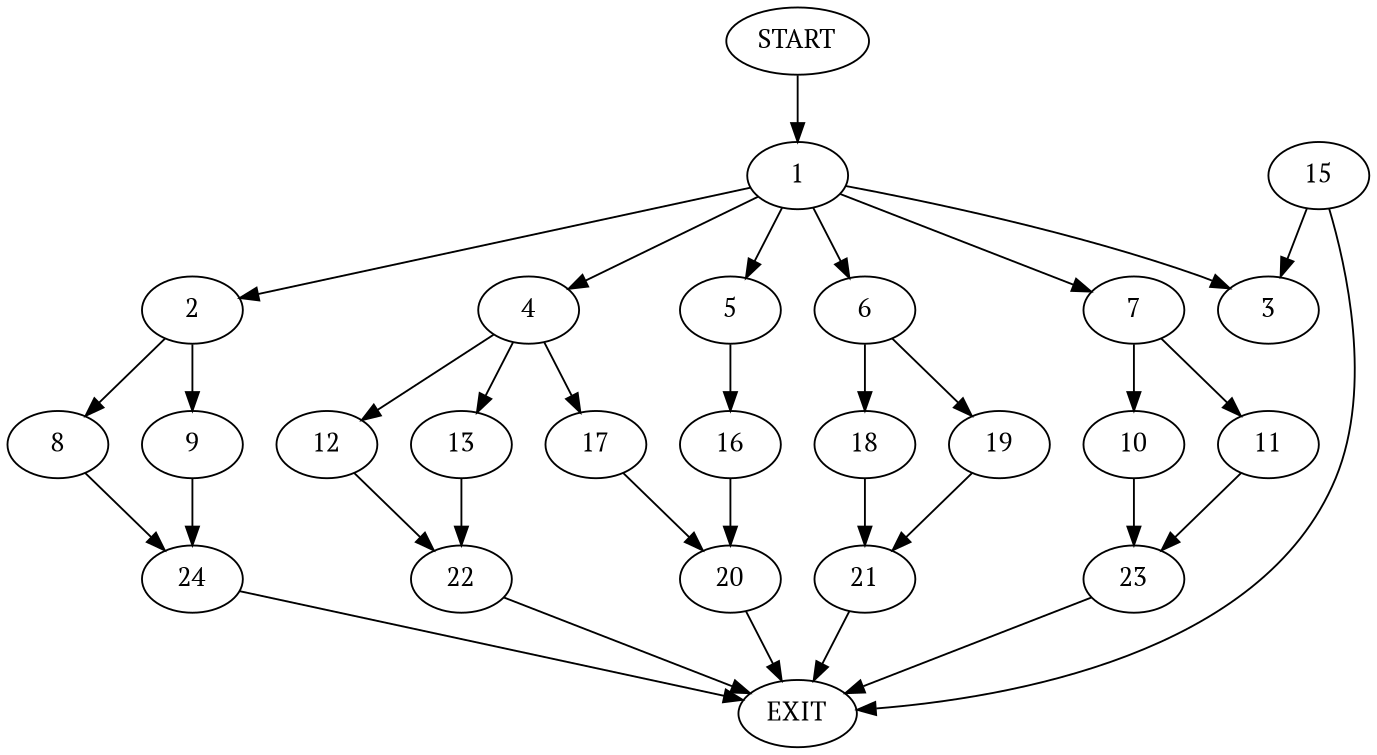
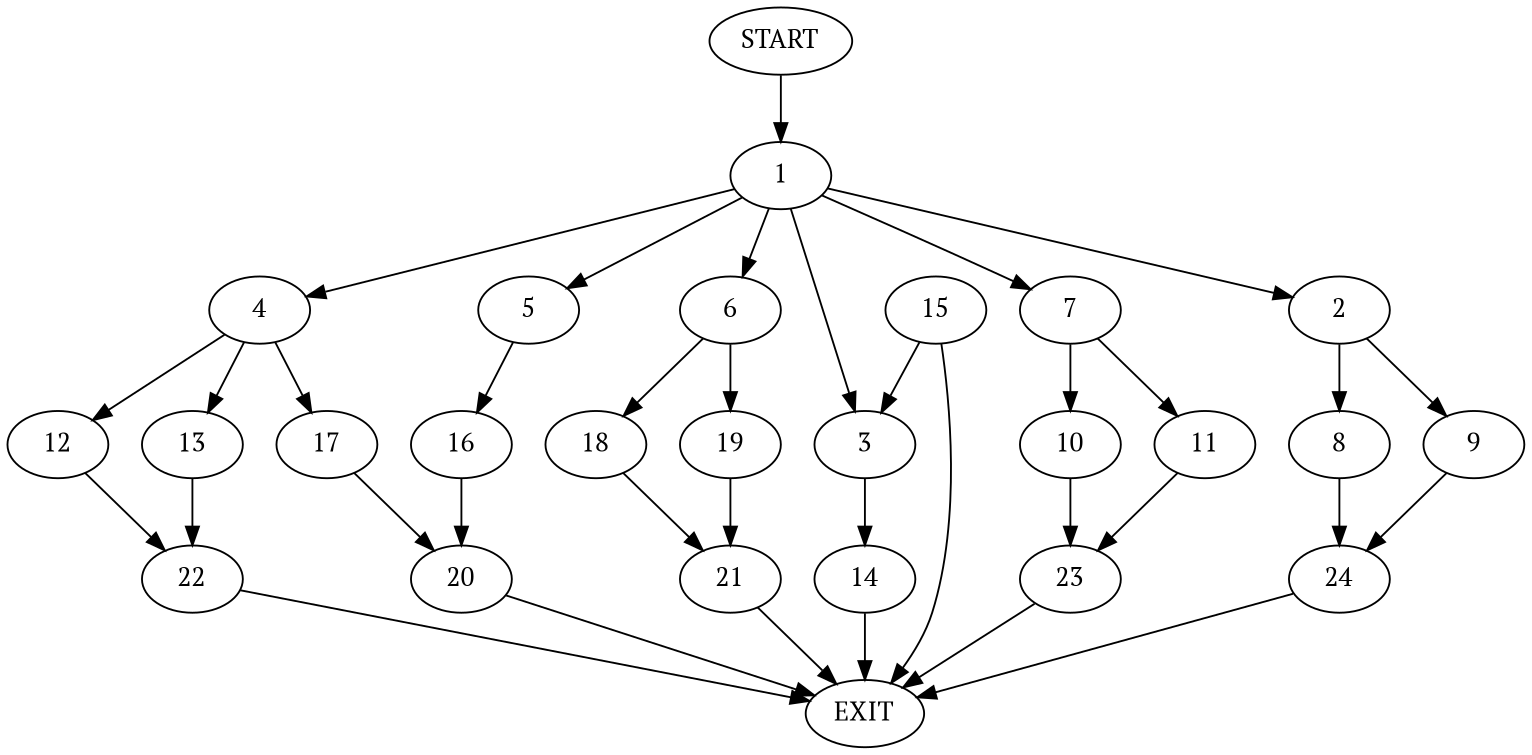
node "14": added
